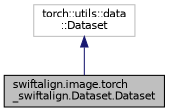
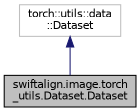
node "swiftalign.image.torch _swiftalign.Dataset.Dataset": label "swiftalign.image.torch _swiftalign.Dataset.Dataset" -> "swiftalign.image.torch _utils.Dataset.Dataset"
